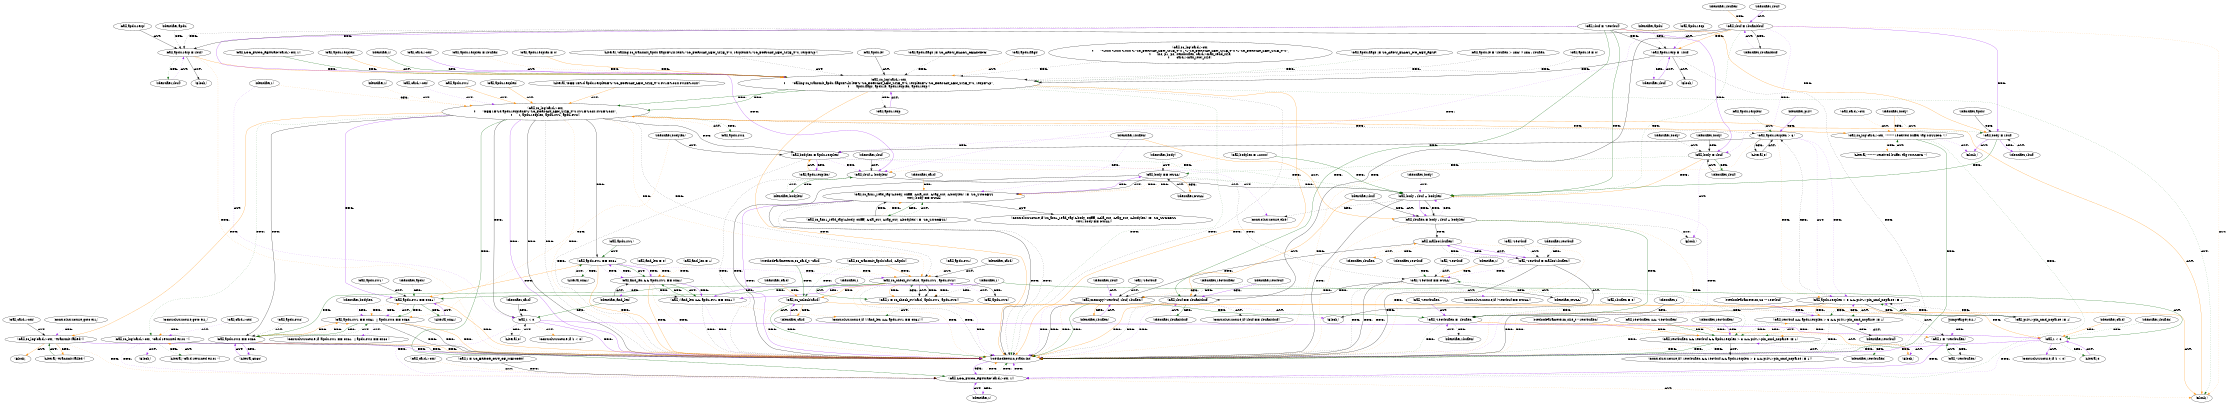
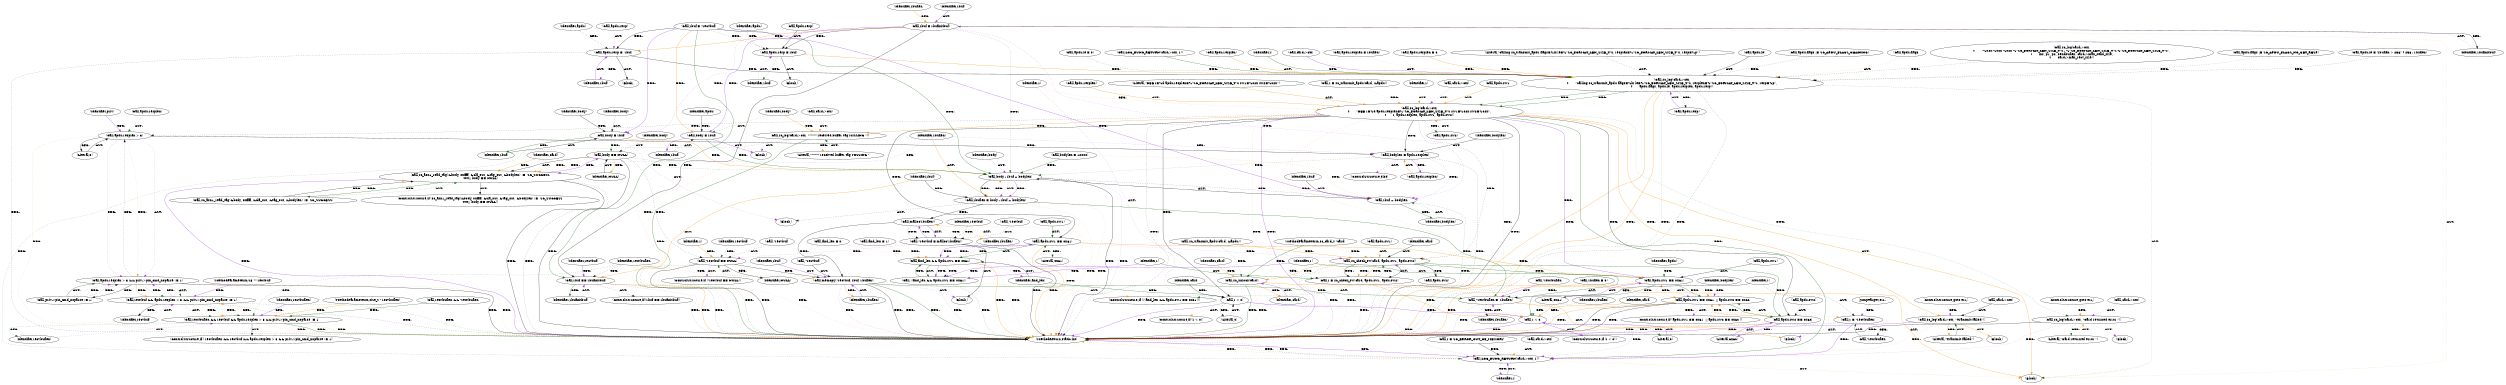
node "(Call,r = sc_transmit_apdu(card, &apdu))": added
edge "(Call,rbuf = rbufinitbuf)" -> "(Call,body - rbuf + bodylen)": label "CFG: " -> "DDG: "
edge "(Call,body - rbuf + bodylen)" -> "(ControlStructure,else)": now "(Call,body - rbuf + bodylen)" -> "(Call,rbuf + bodylen)"
edge "(Call,rbuflen = body - rbuf + bodylen)" -> "(Call,body - rbuf + bodylen)": color purple -> darkorange
